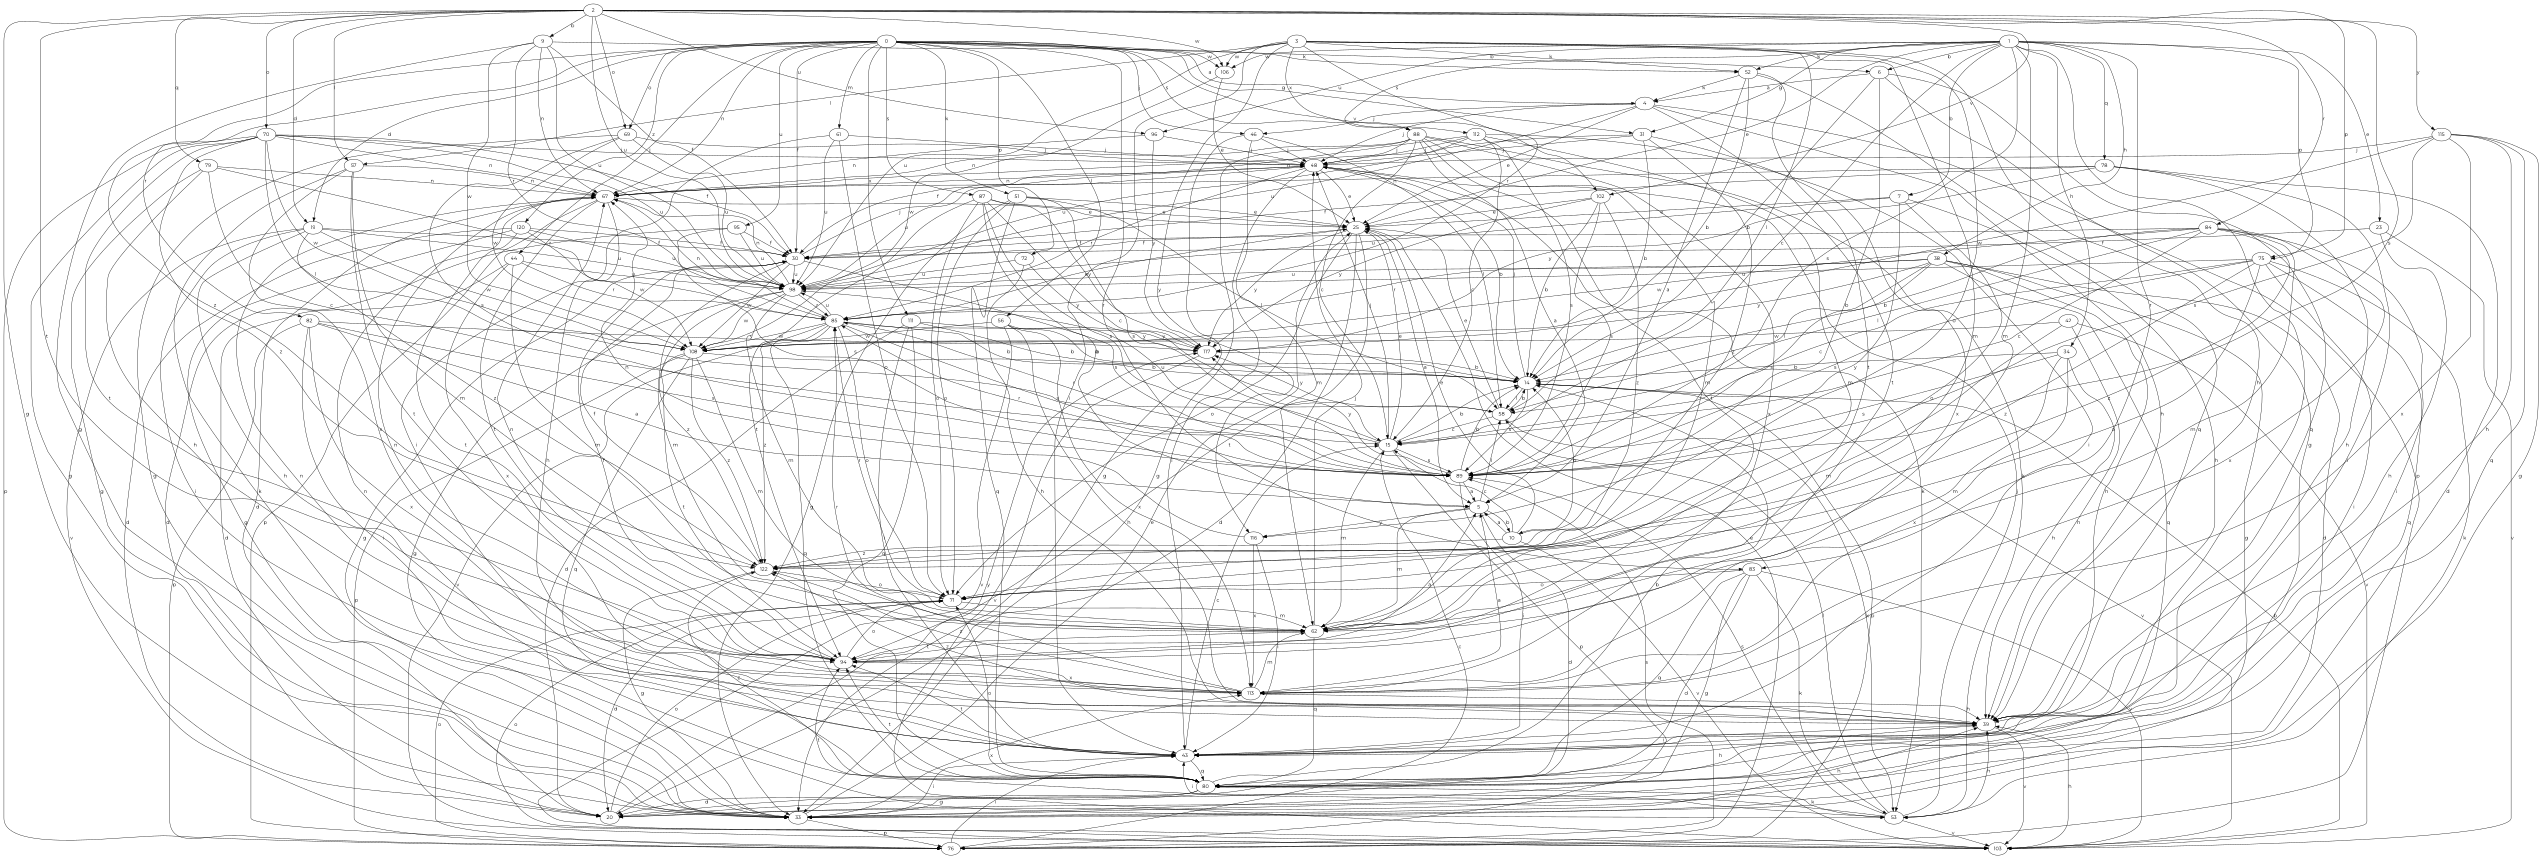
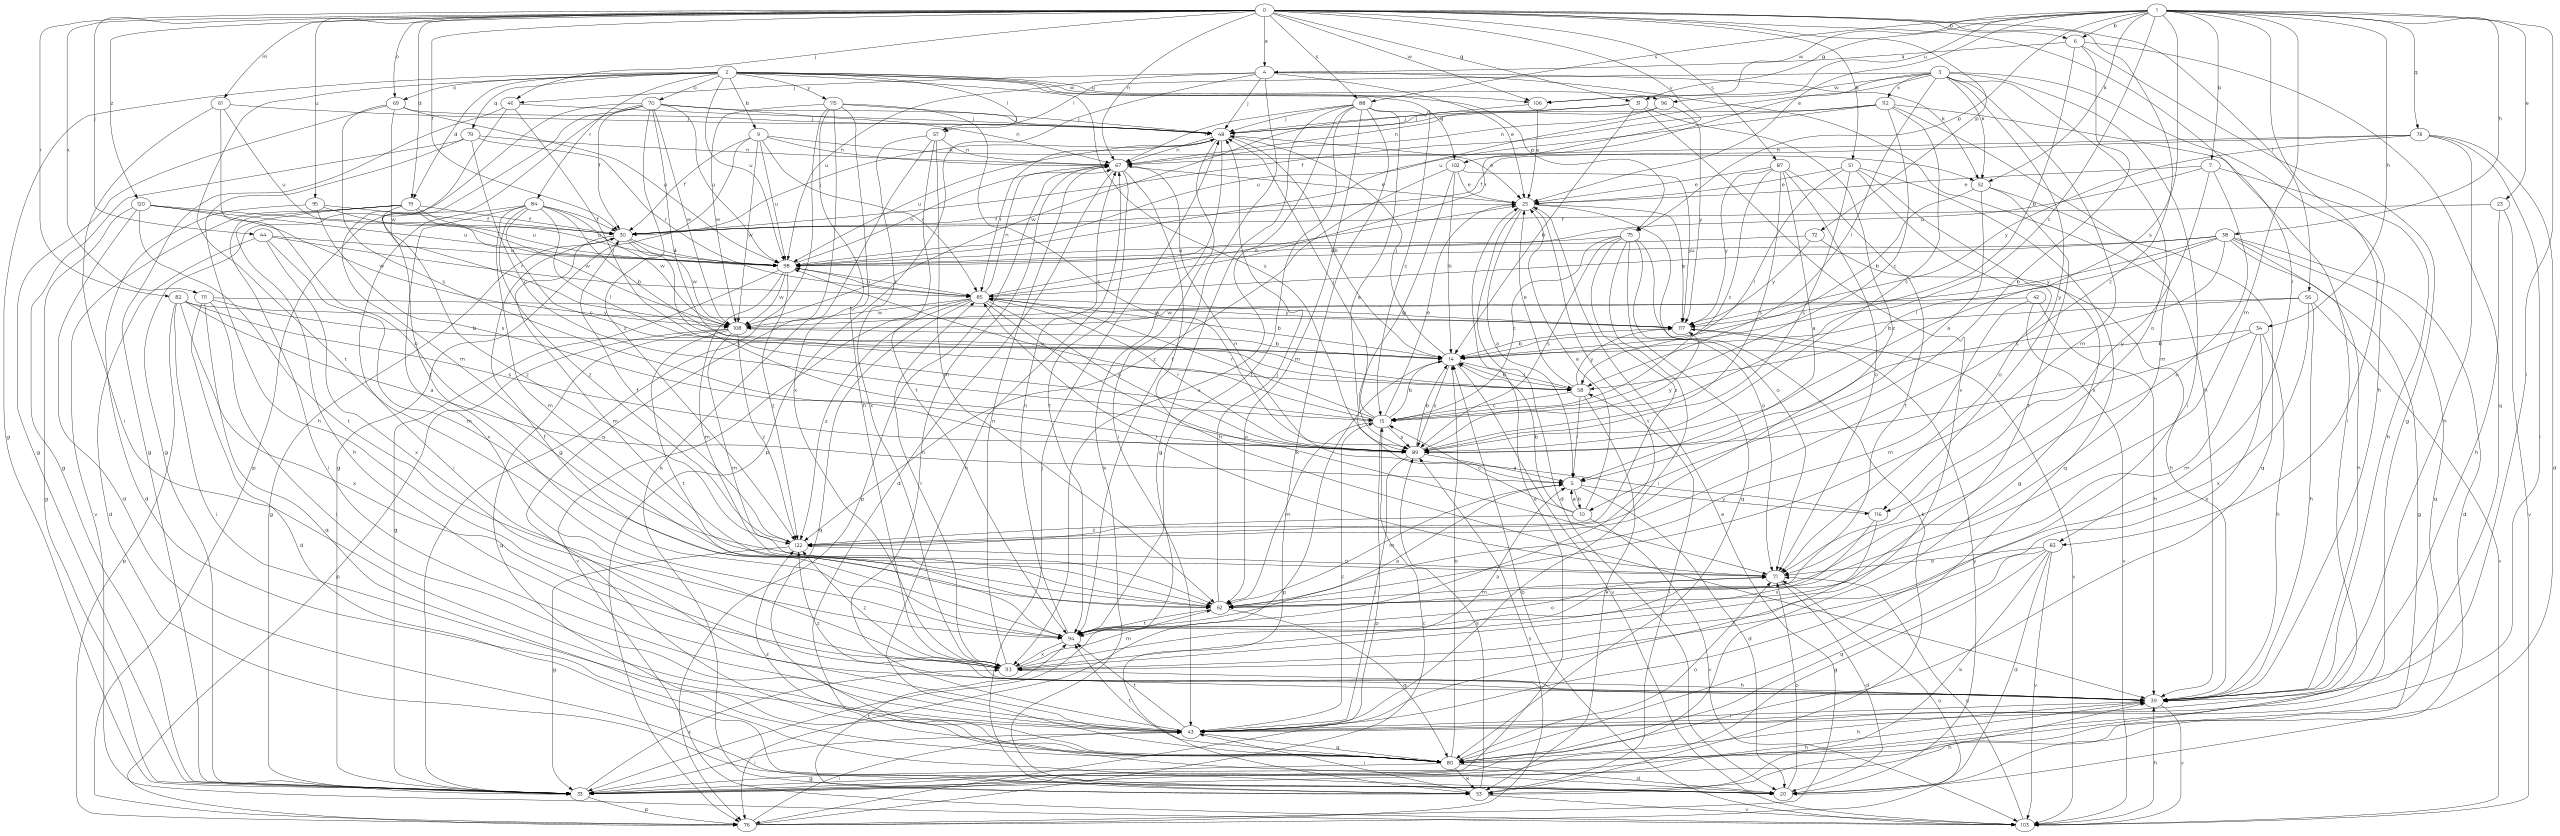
edge "52" -> "4": reversed
edge "5" -> "58": reversed
